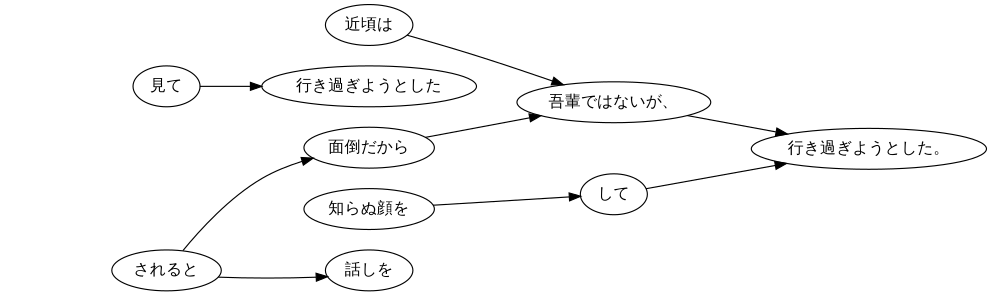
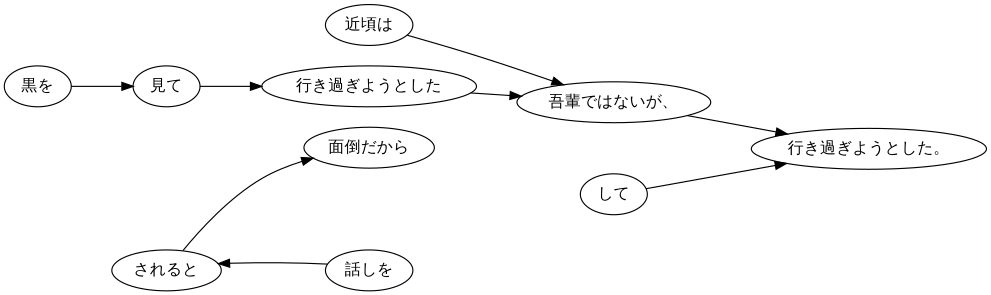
node "黒を": added
edge "面倒だから" -> "吾輩ではないが、": now "行き過ぎようとした" -> "吾輩ではないが、"
node "知らぬ顔を": removed
edge "されると" -> "話しを": reversed
